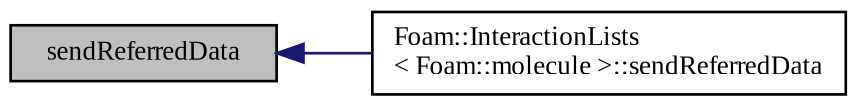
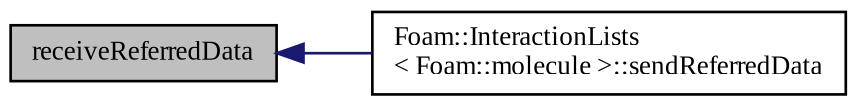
node "sendReferredData": label "sendReferredData" -> "receiveReferredData"
